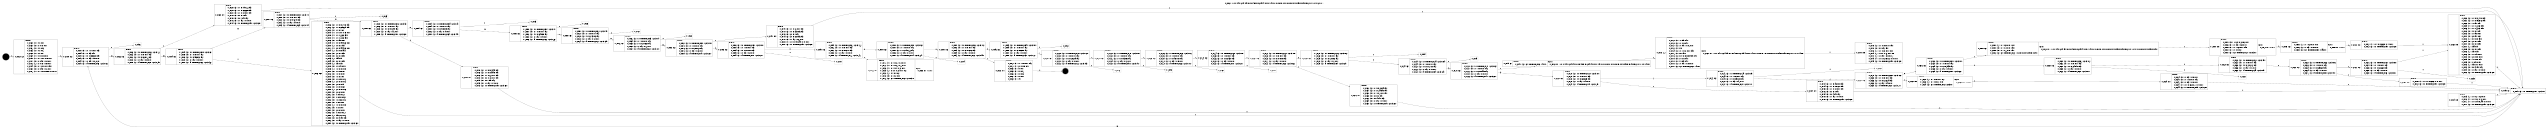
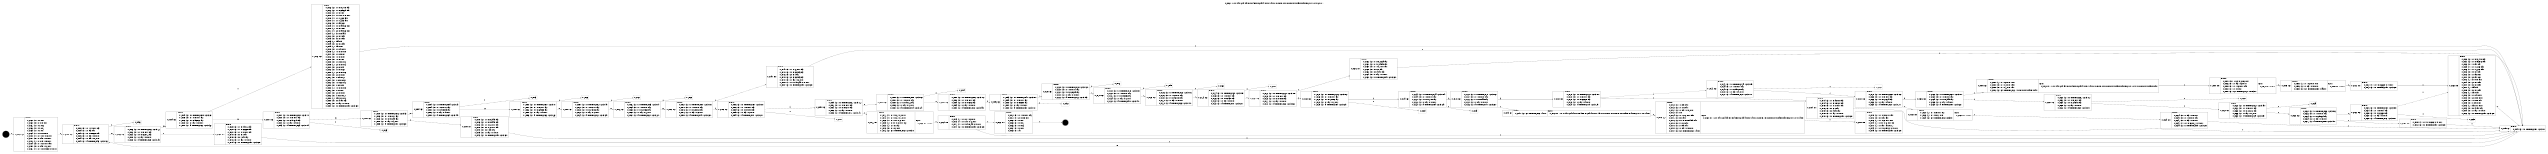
edge "0x4013d1 [25]" -> "0x401c48 [17]": now "0x401769 [23]" -> "0x401c48 [17]"
node "0x401aee": added
edge "0x401744 [37]" -> "0x401769 [23]": added, label "1"
